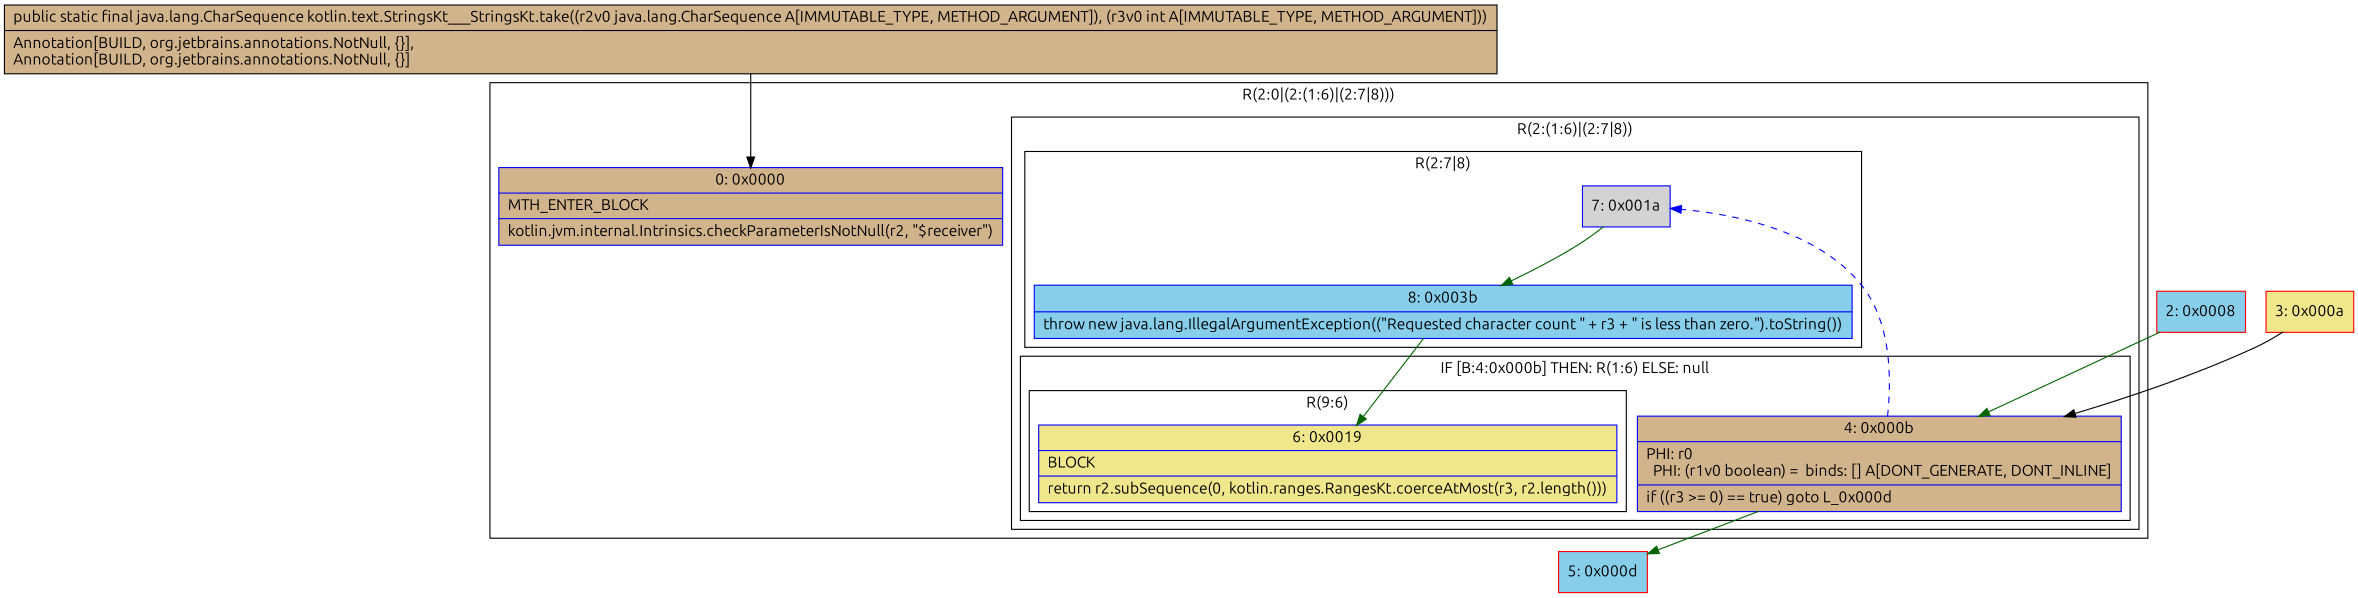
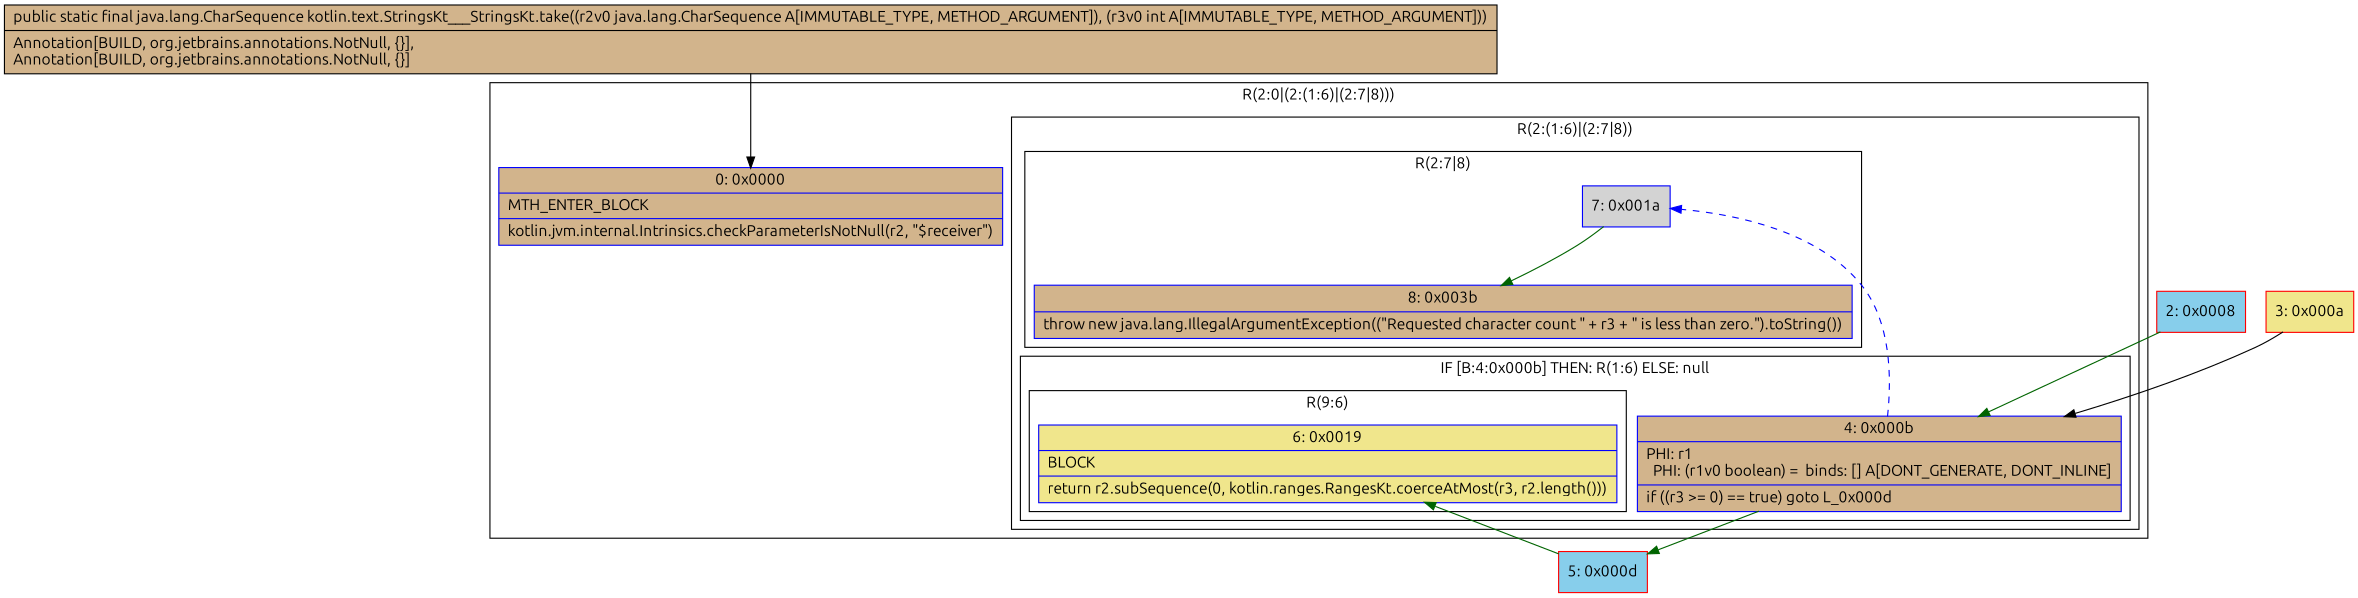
node "8: 0x003b": fillcolor skyblue -> tan
edge "8: 0x003b" -> "6: 0x0019": now "5: 0x000d" -> "6: 0x0019"
node "4: 0x000b": text "PHI: r0" -> "PHI: r1"
